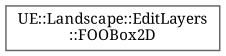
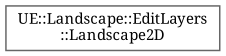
node "UE::Landscape::EditLayers ::FOOBox2D": label "UE::Landscape::EditLayers ::FOOBox2D" -> "UE::Landscape::EditLayers ::Landscape2D"
